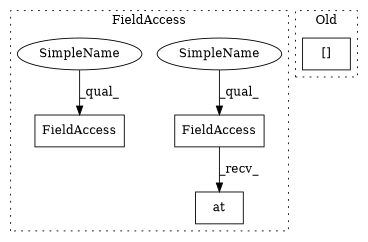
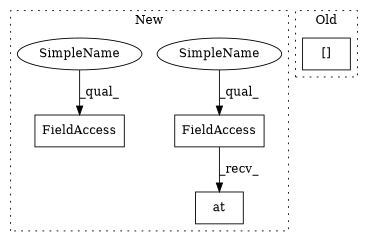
cluster "FieldAccess": label "FieldAccess" -> "New"
